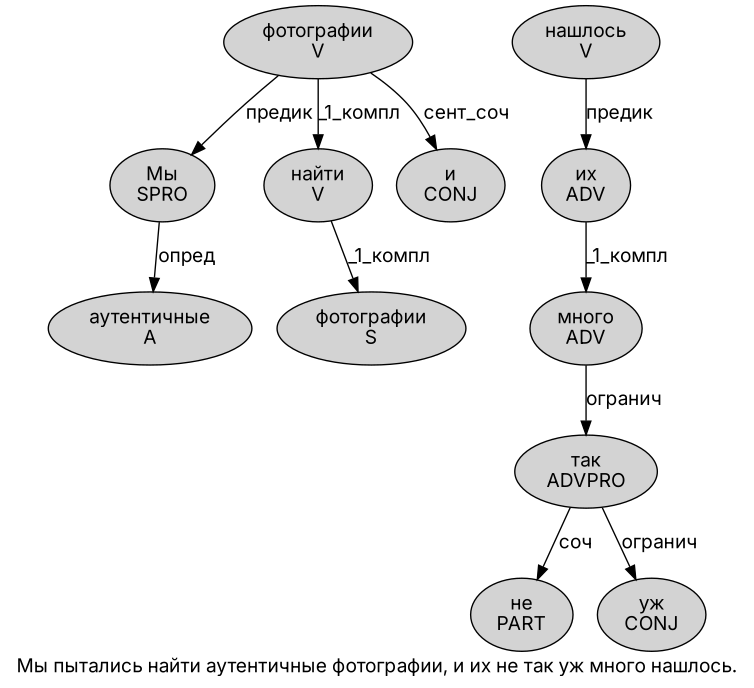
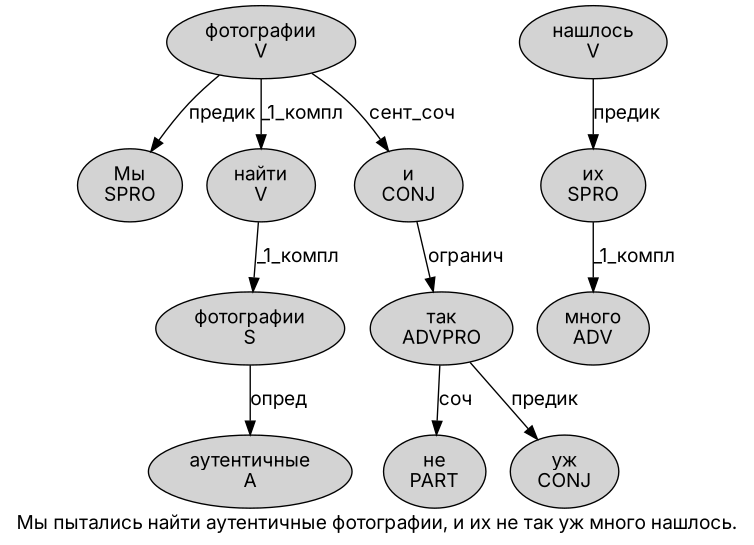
node "их ADV": label "их ADV" -> "их SPRO"
edge "Мы SPRO" -> "аутентичные A": now "фотографии S" -> "аутентичные A"
edge "много ADV" -> "так ADVPRO": now "и CONJ" -> "так ADVPRO"
edge "так ADVPRO" -> "уж CONJ": label "огранич" -> "предик"
